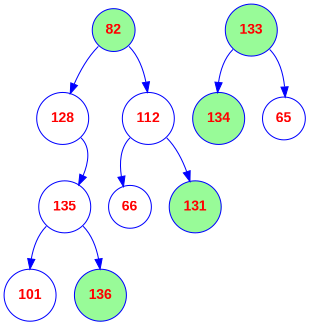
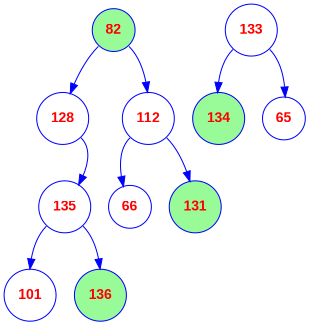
node "133": fillcolor palegreen -> white
